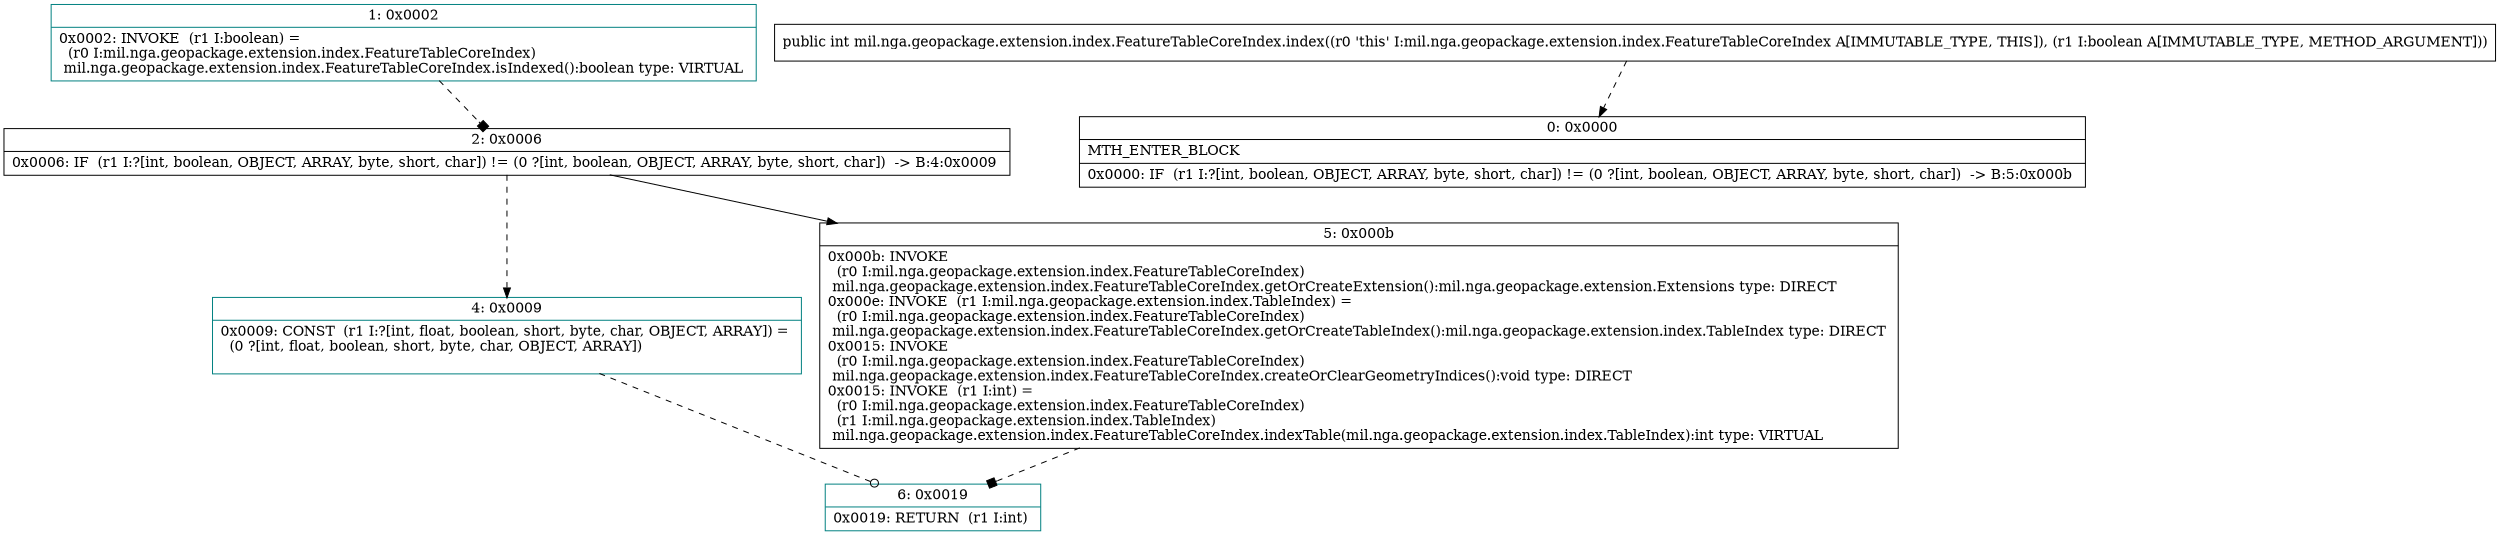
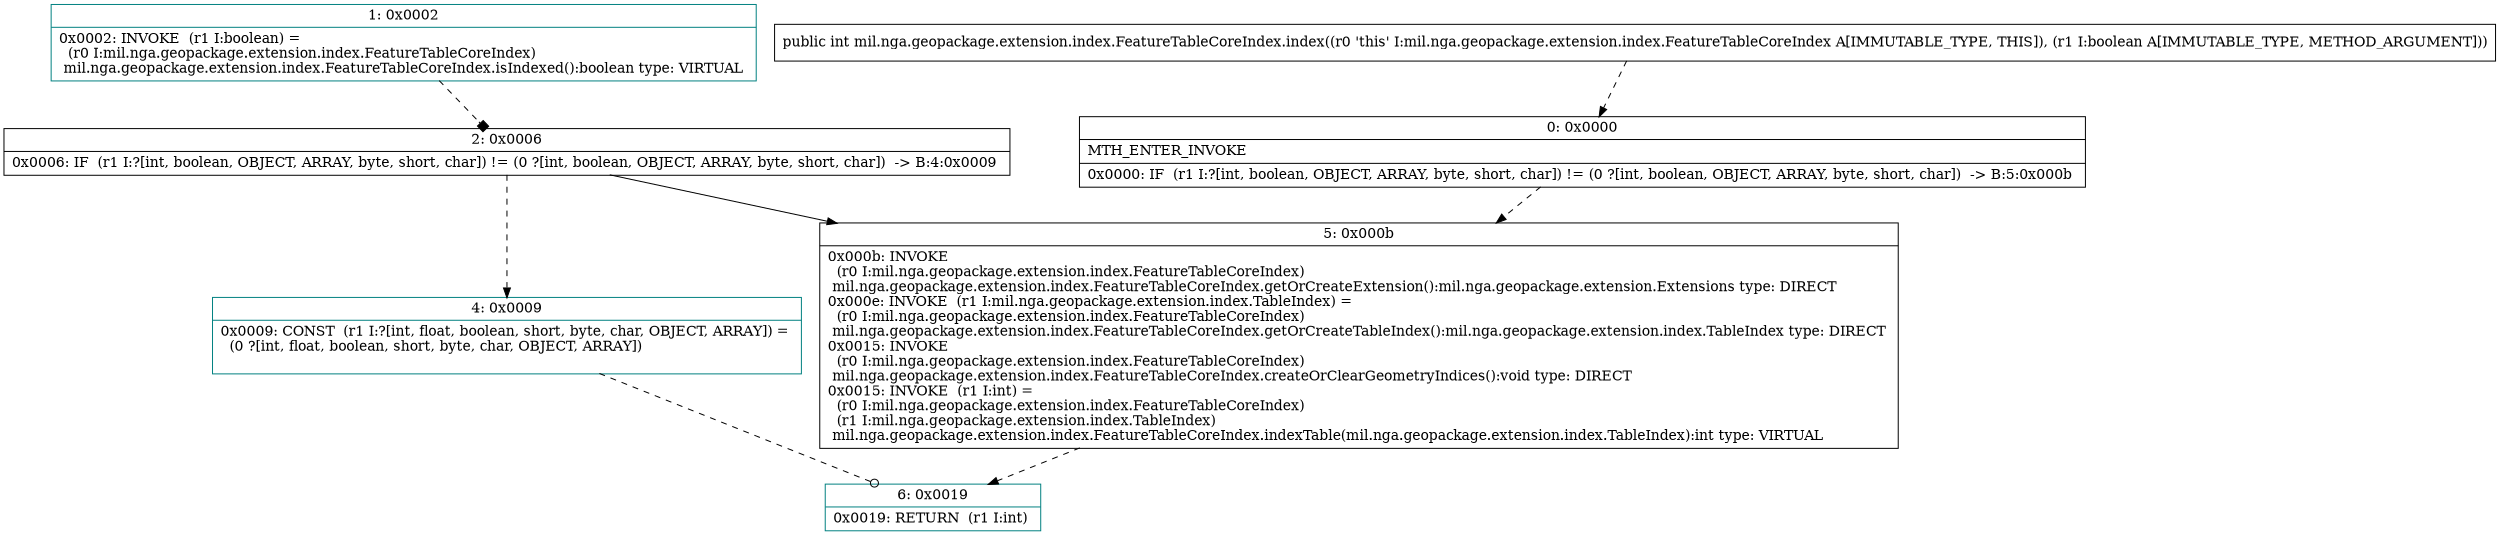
node "0: 0x0000": text "MTH_ENTER_BLOCK" -> "MTH_ENTER_INVOKE"
edge "0: 0x0000" -> "5: 0x000b": added
edge "5: 0x000b" -> "6: 0x0019": arrowhead box -> normal
